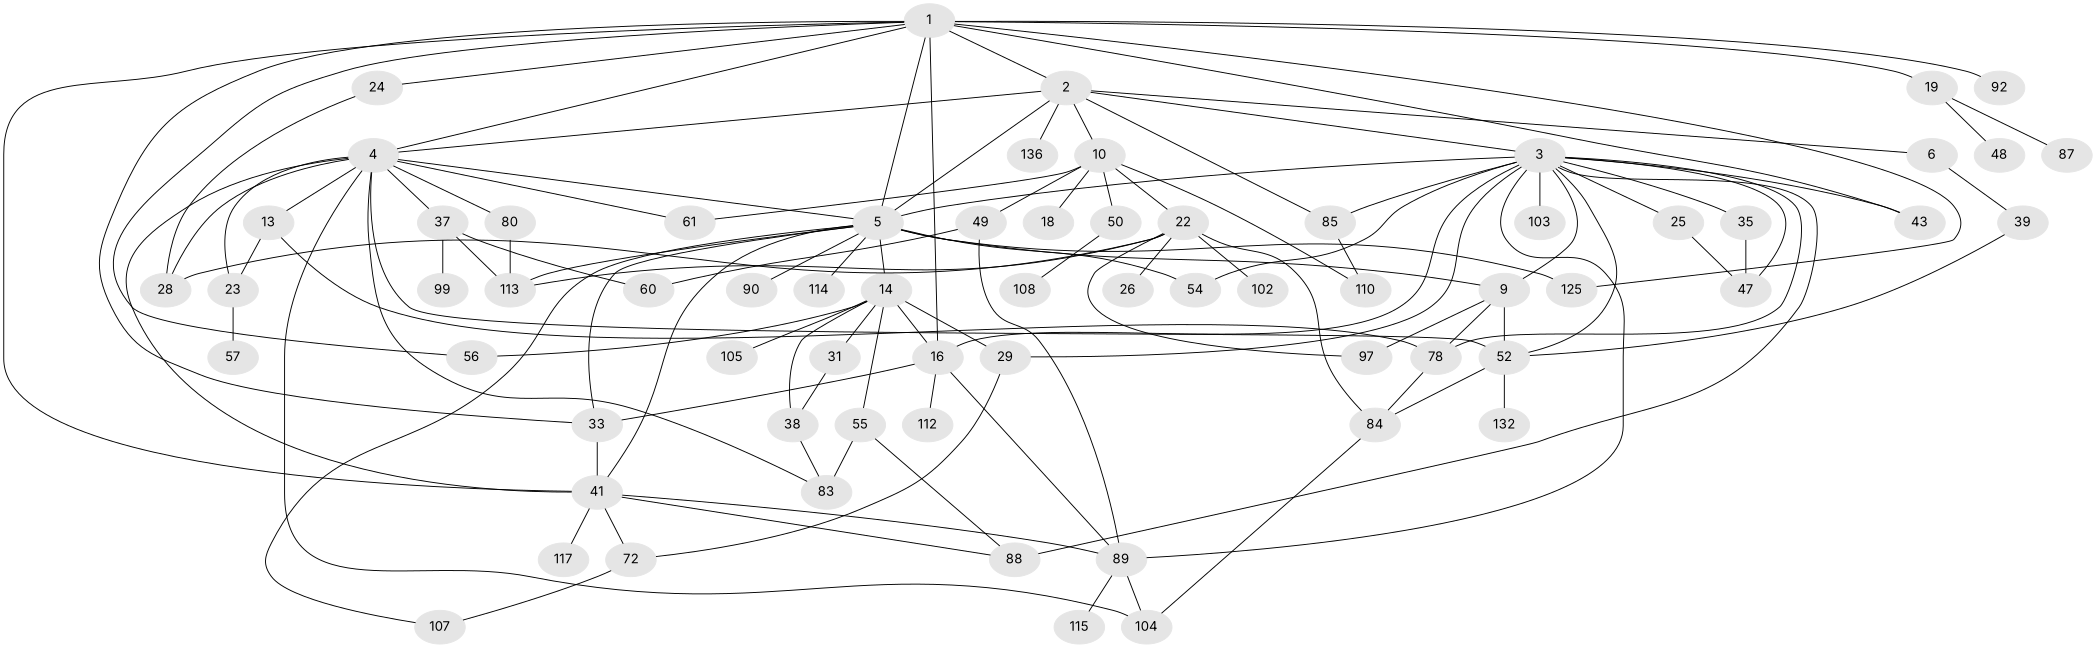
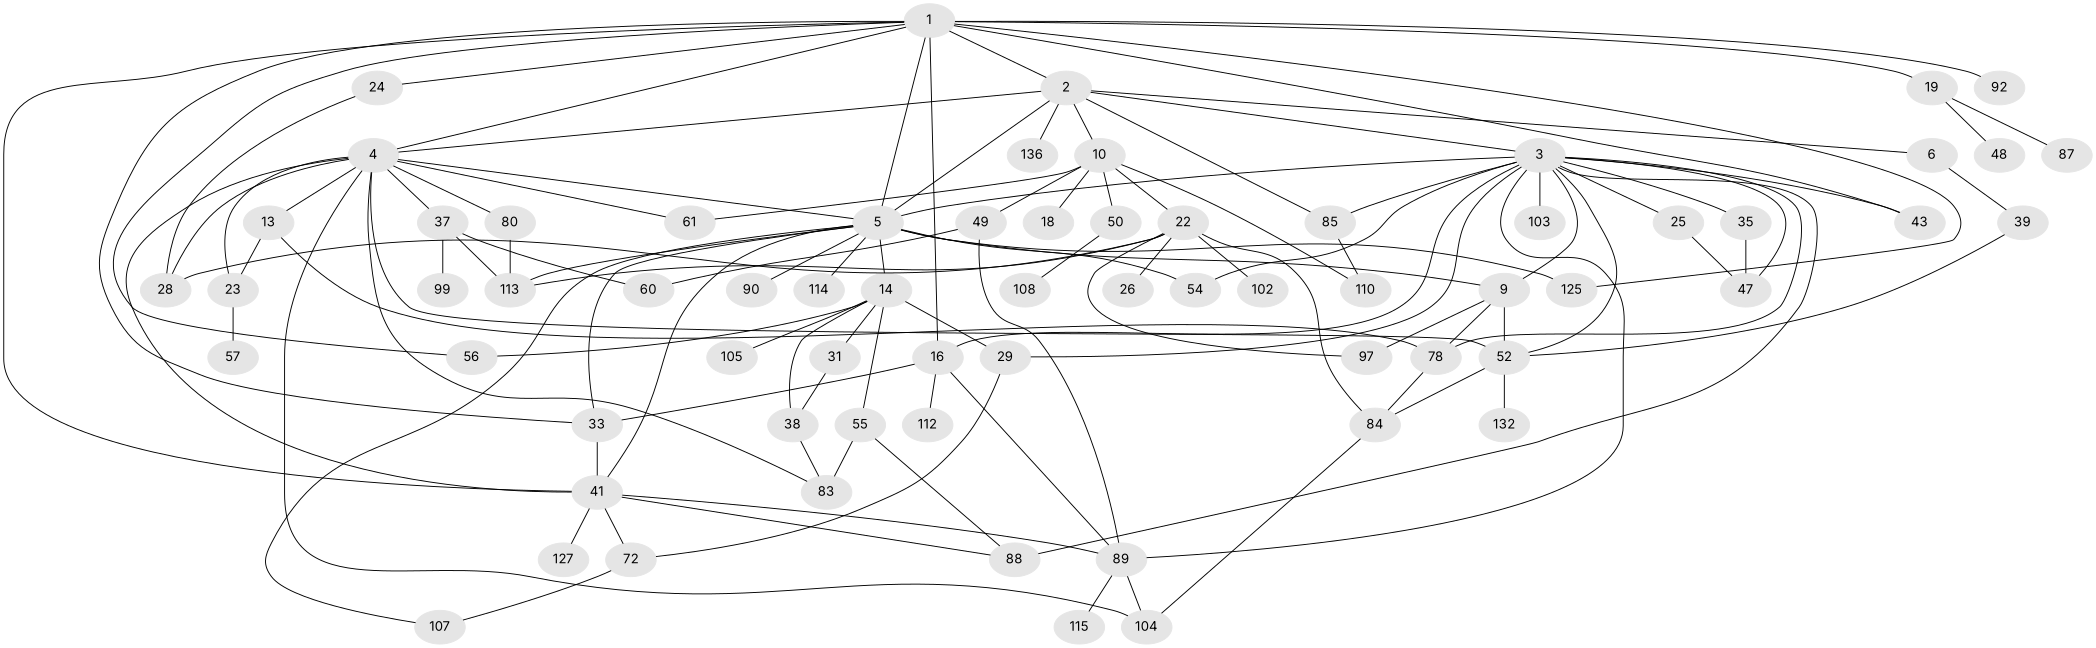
edge "14" -- "16": removed
node "117": label "117" -> "127"
